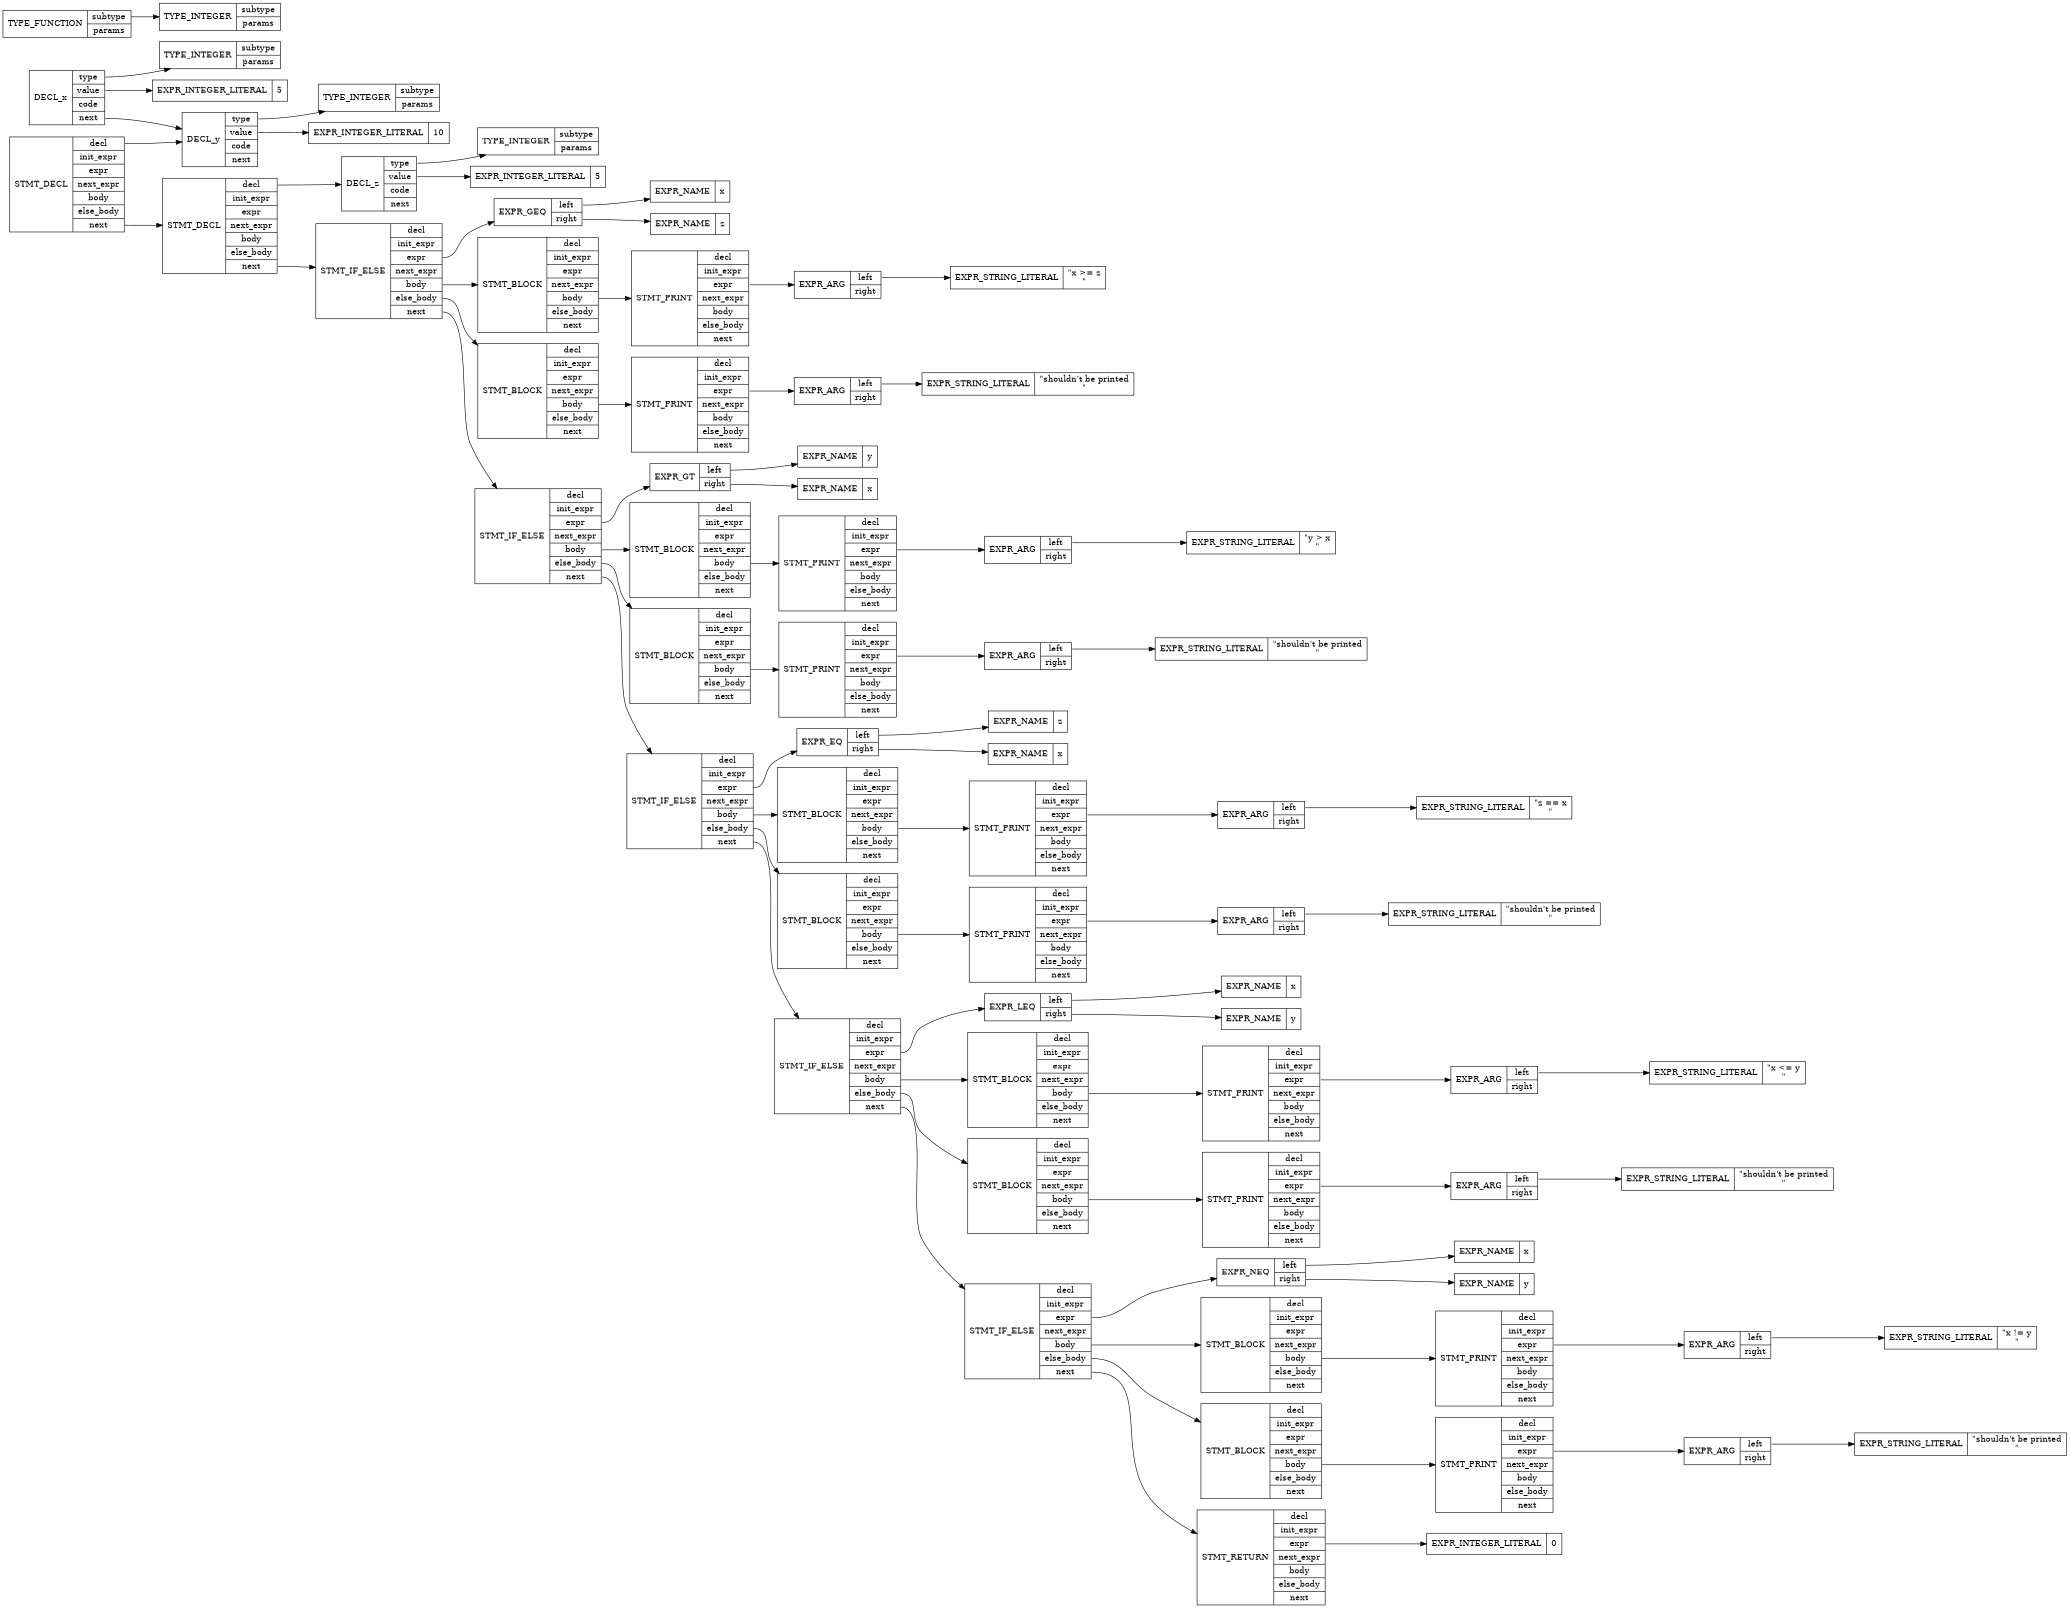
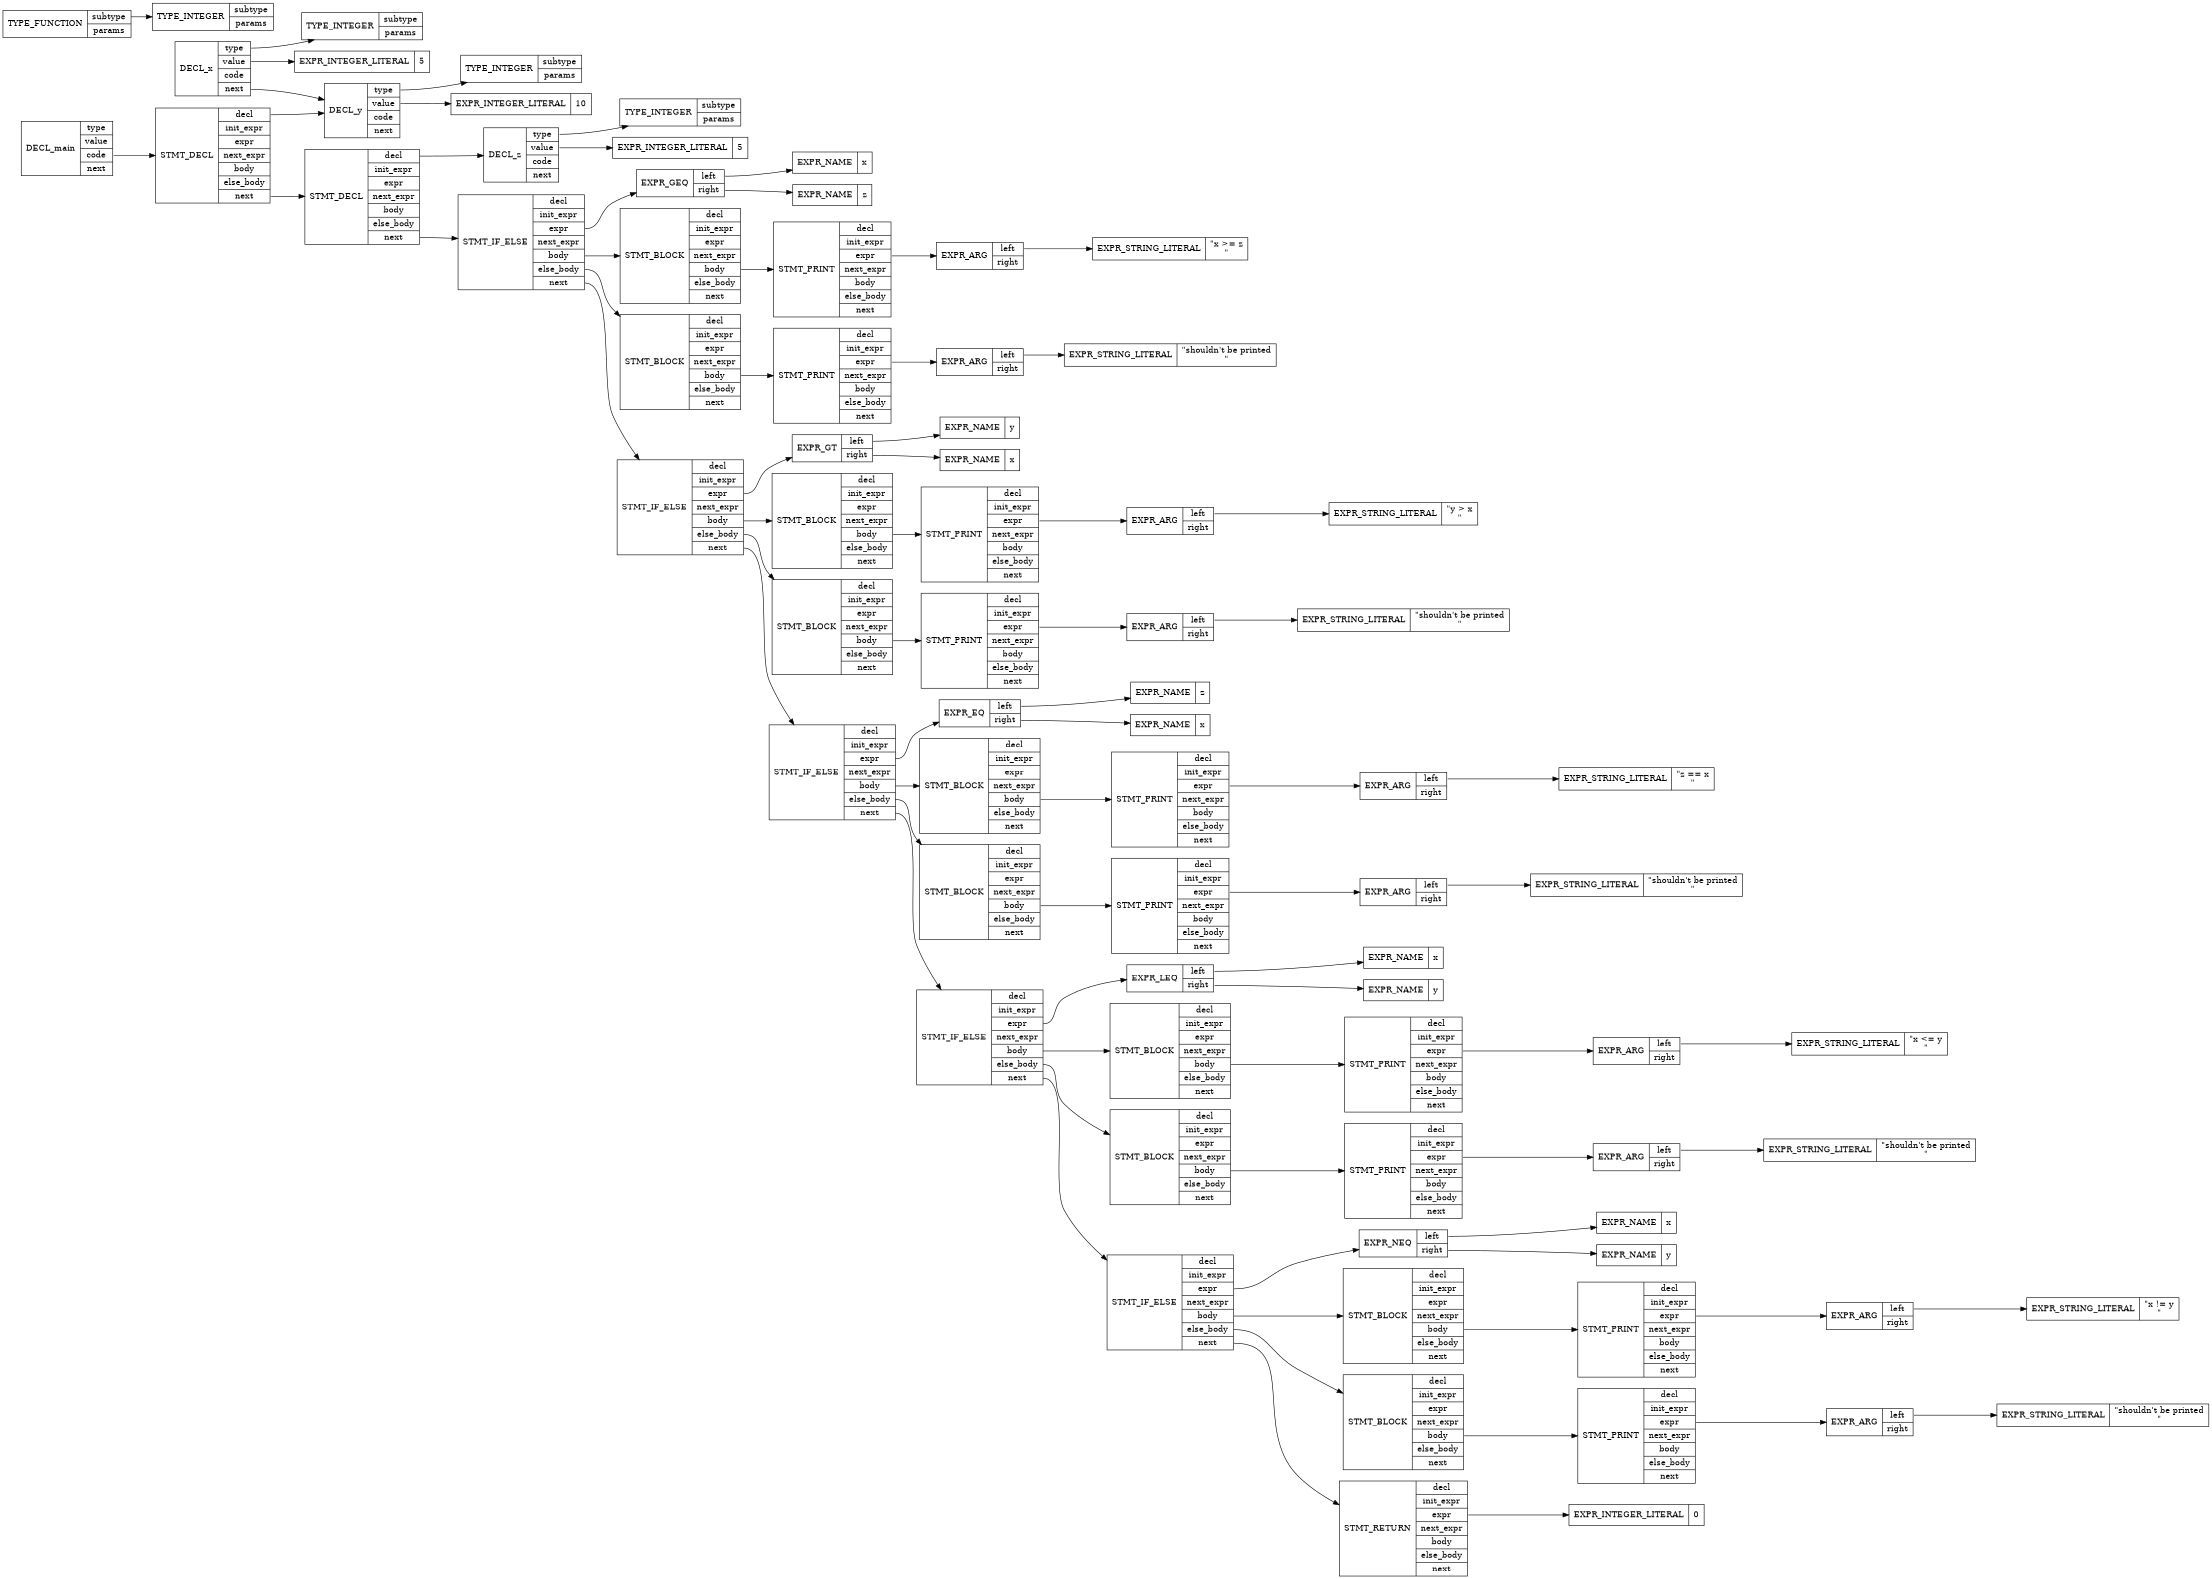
node "DECL_main": added
